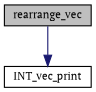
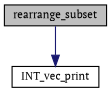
node "rearrange_vec": label "rearrange_vec" -> "rearrange_subset"
